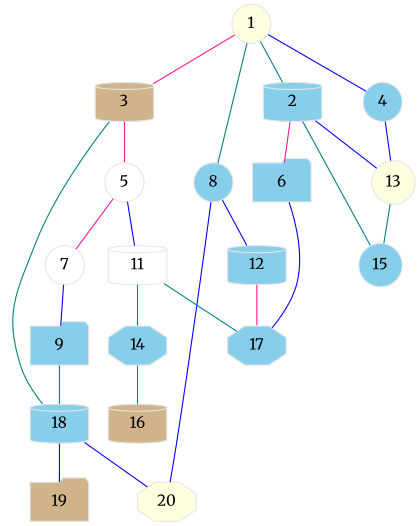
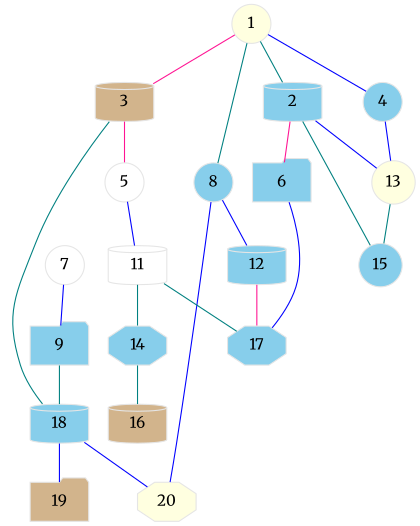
edge "5" -- "7": removed
